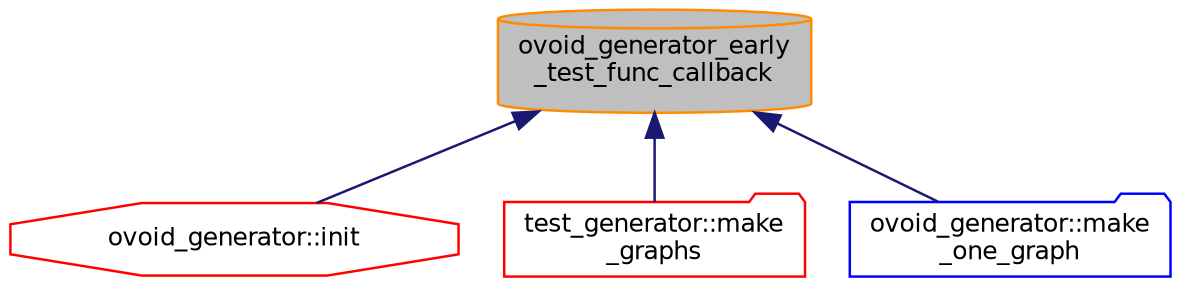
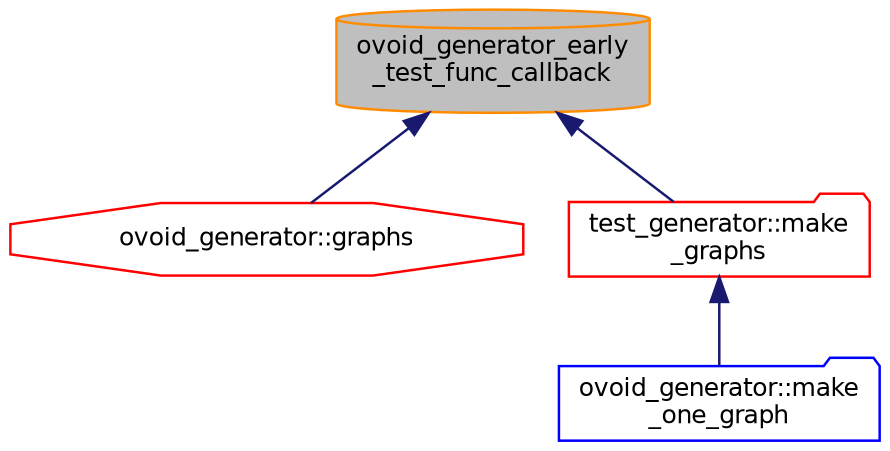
edge "ovoid_generator::make _one_graph" -> "ovoid_generator_early _test_func_callback": now "ovoid_generator::make _one_graph" -> "test_generator::make _graphs"
node "ovoid_generator::init": label "ovoid_generator::init" -> "ovoid_generator::graphs"
